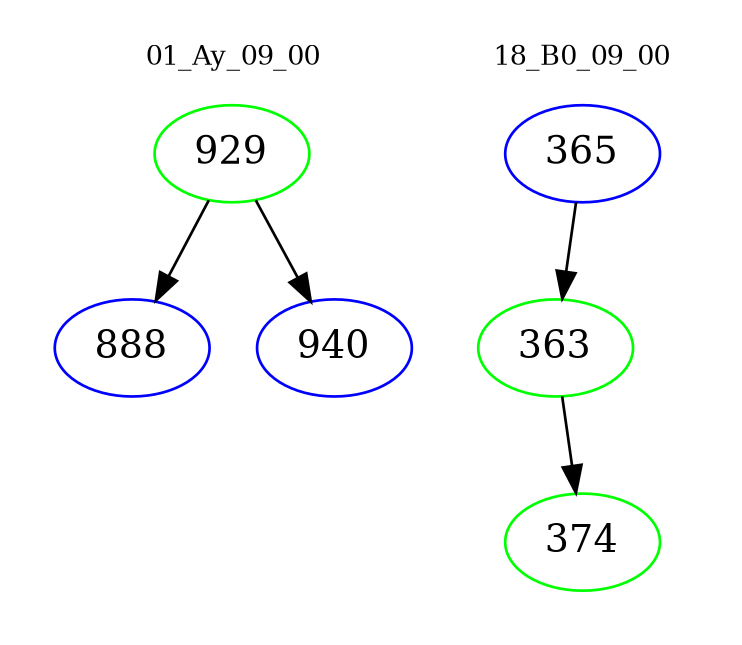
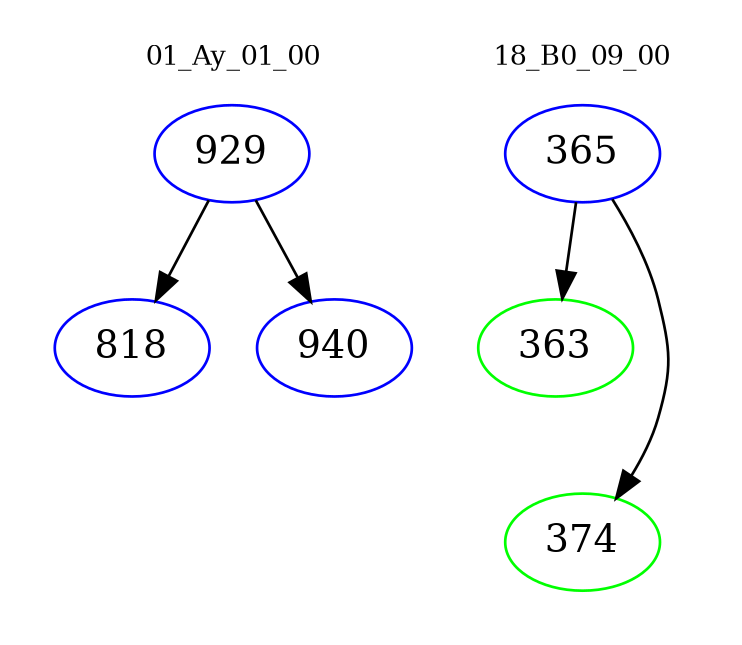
cluster "01_Ay_09_00": label "01_Ay_09_00" -> "01_Ay_01_00"
node "929": color green -> blue
node "888": label "888" -> "818"
edge "363" -> "374": now "365" -> "374"
